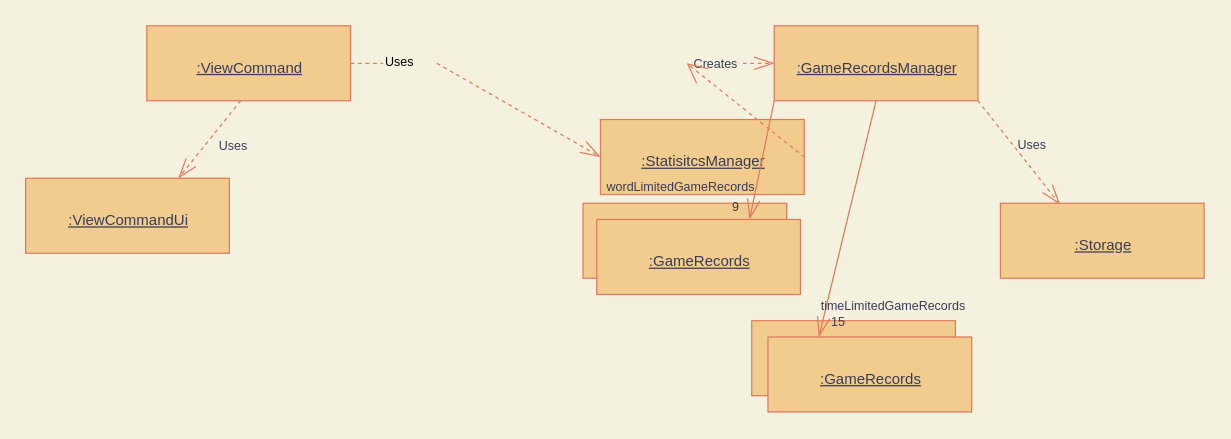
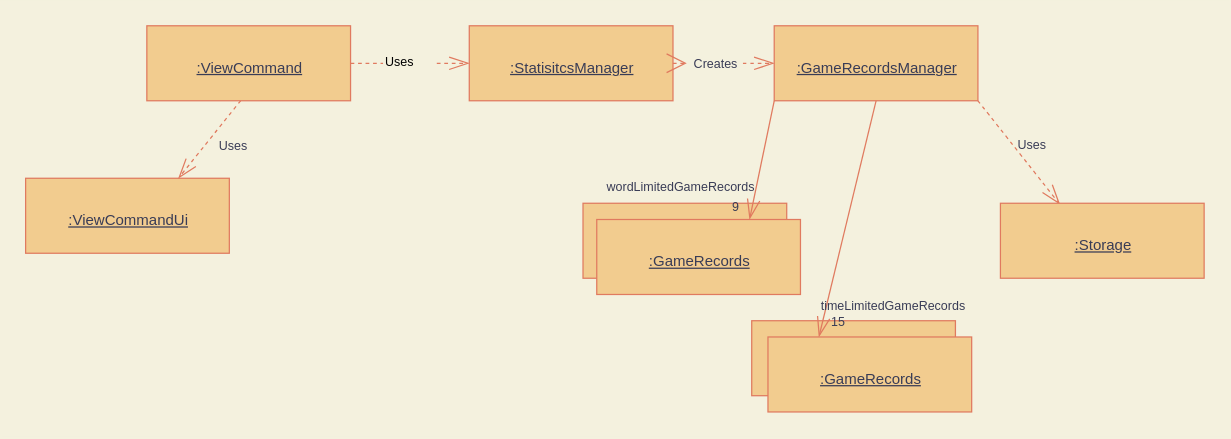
node ":StatisitcsManager": moved (703, 157) -> (571, 63)
